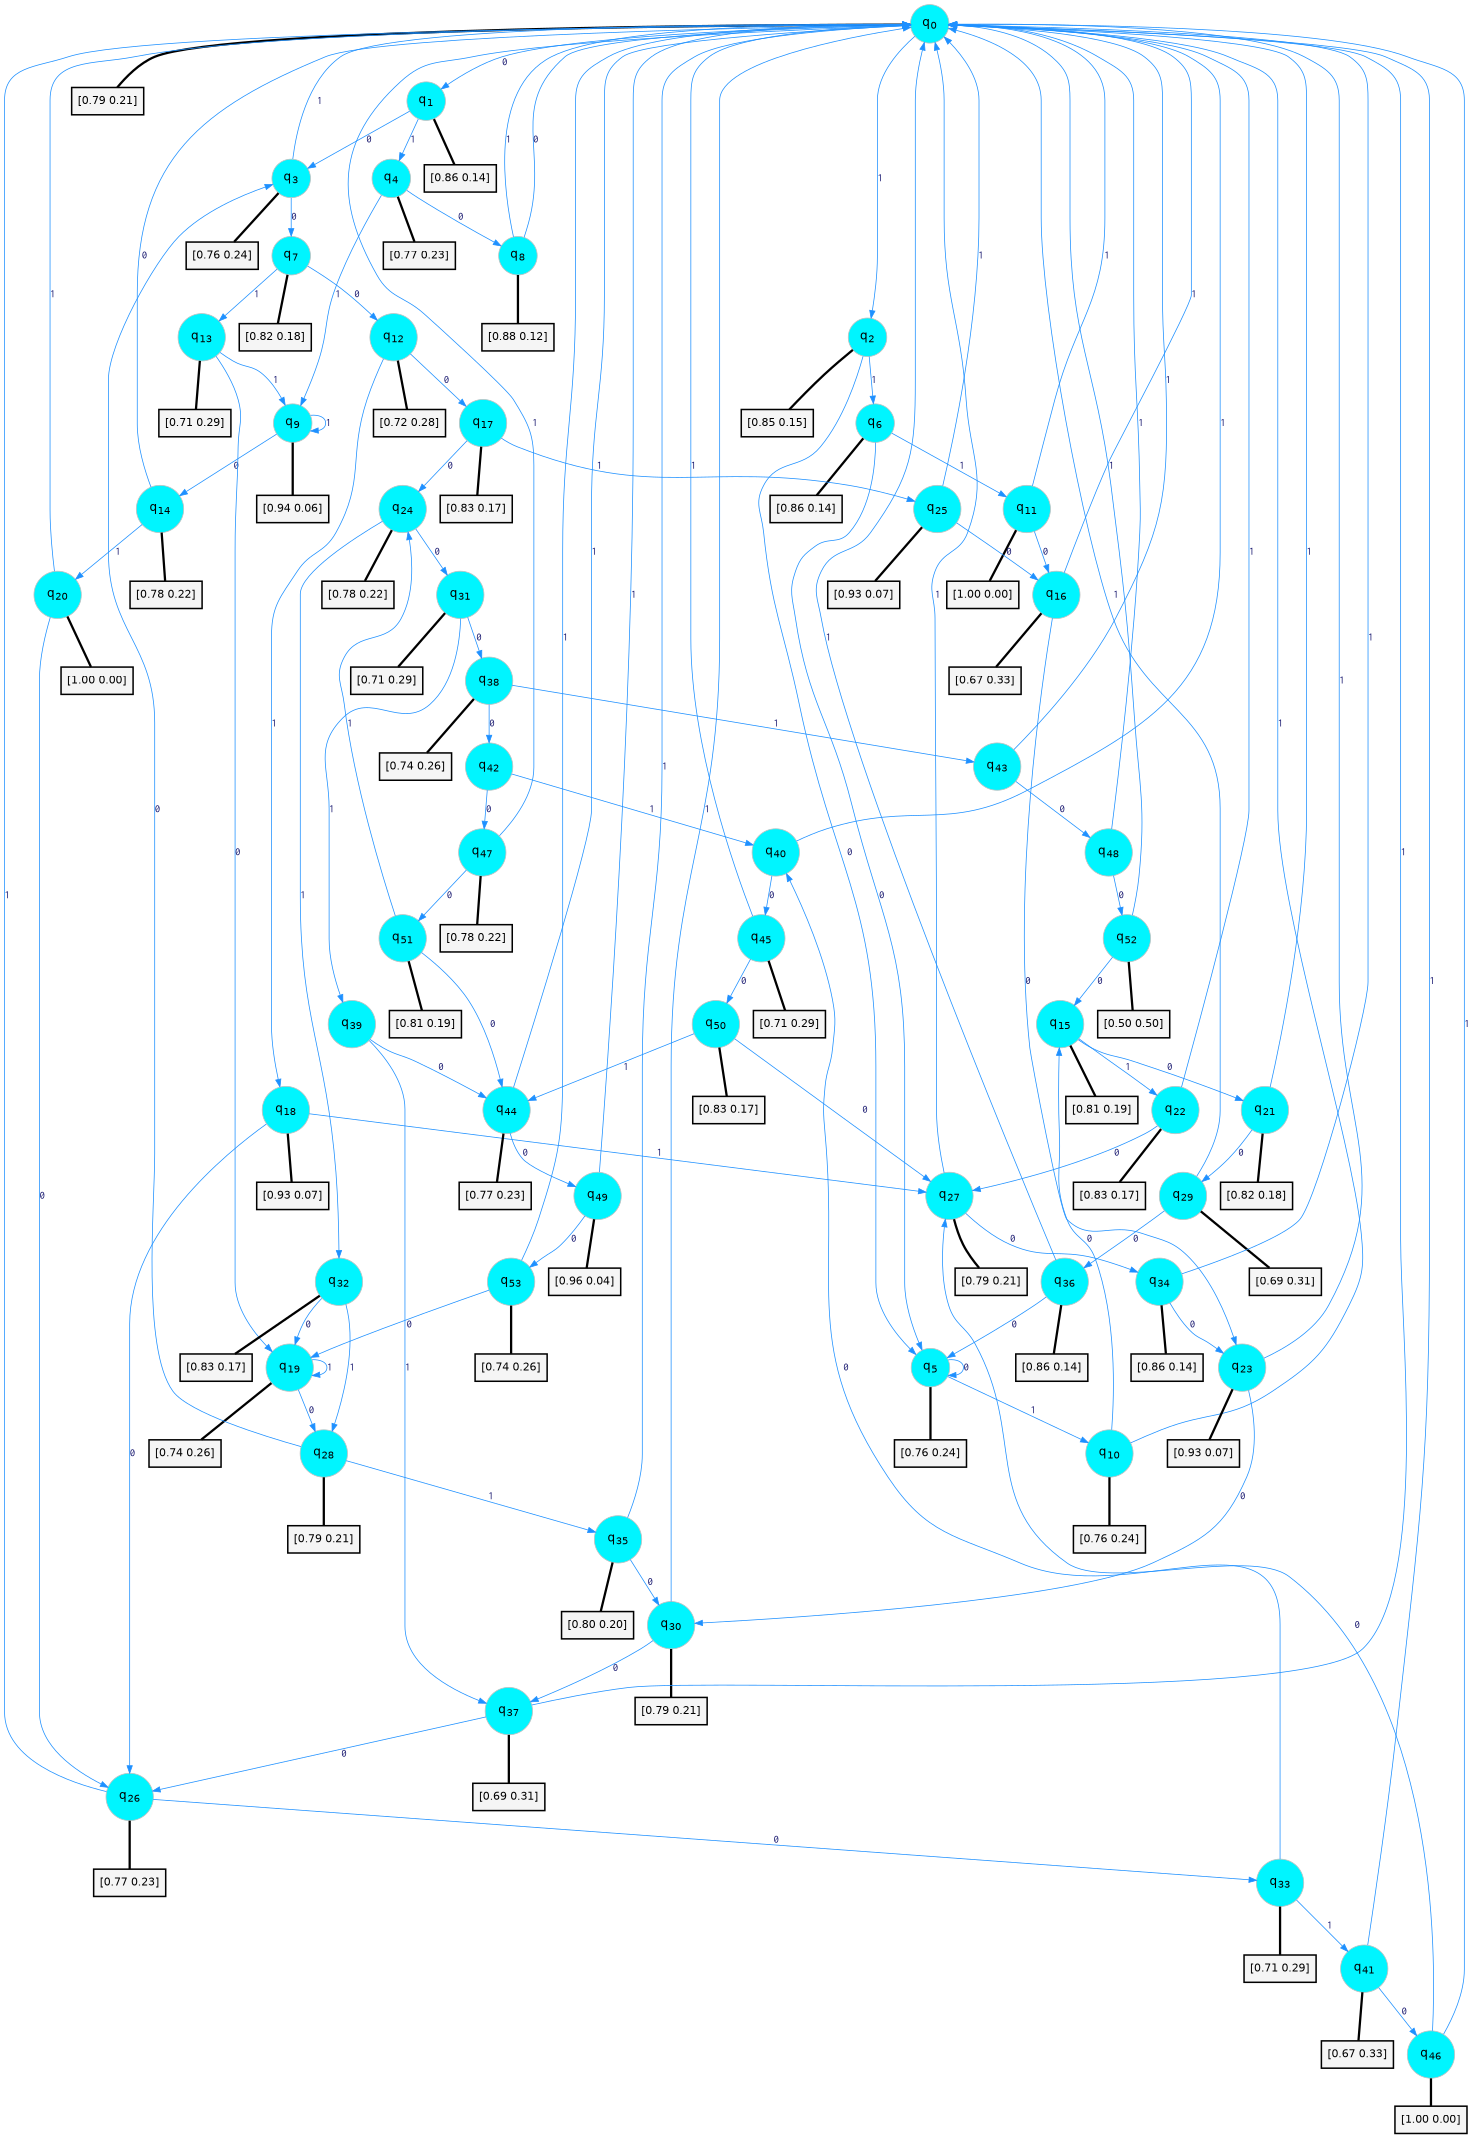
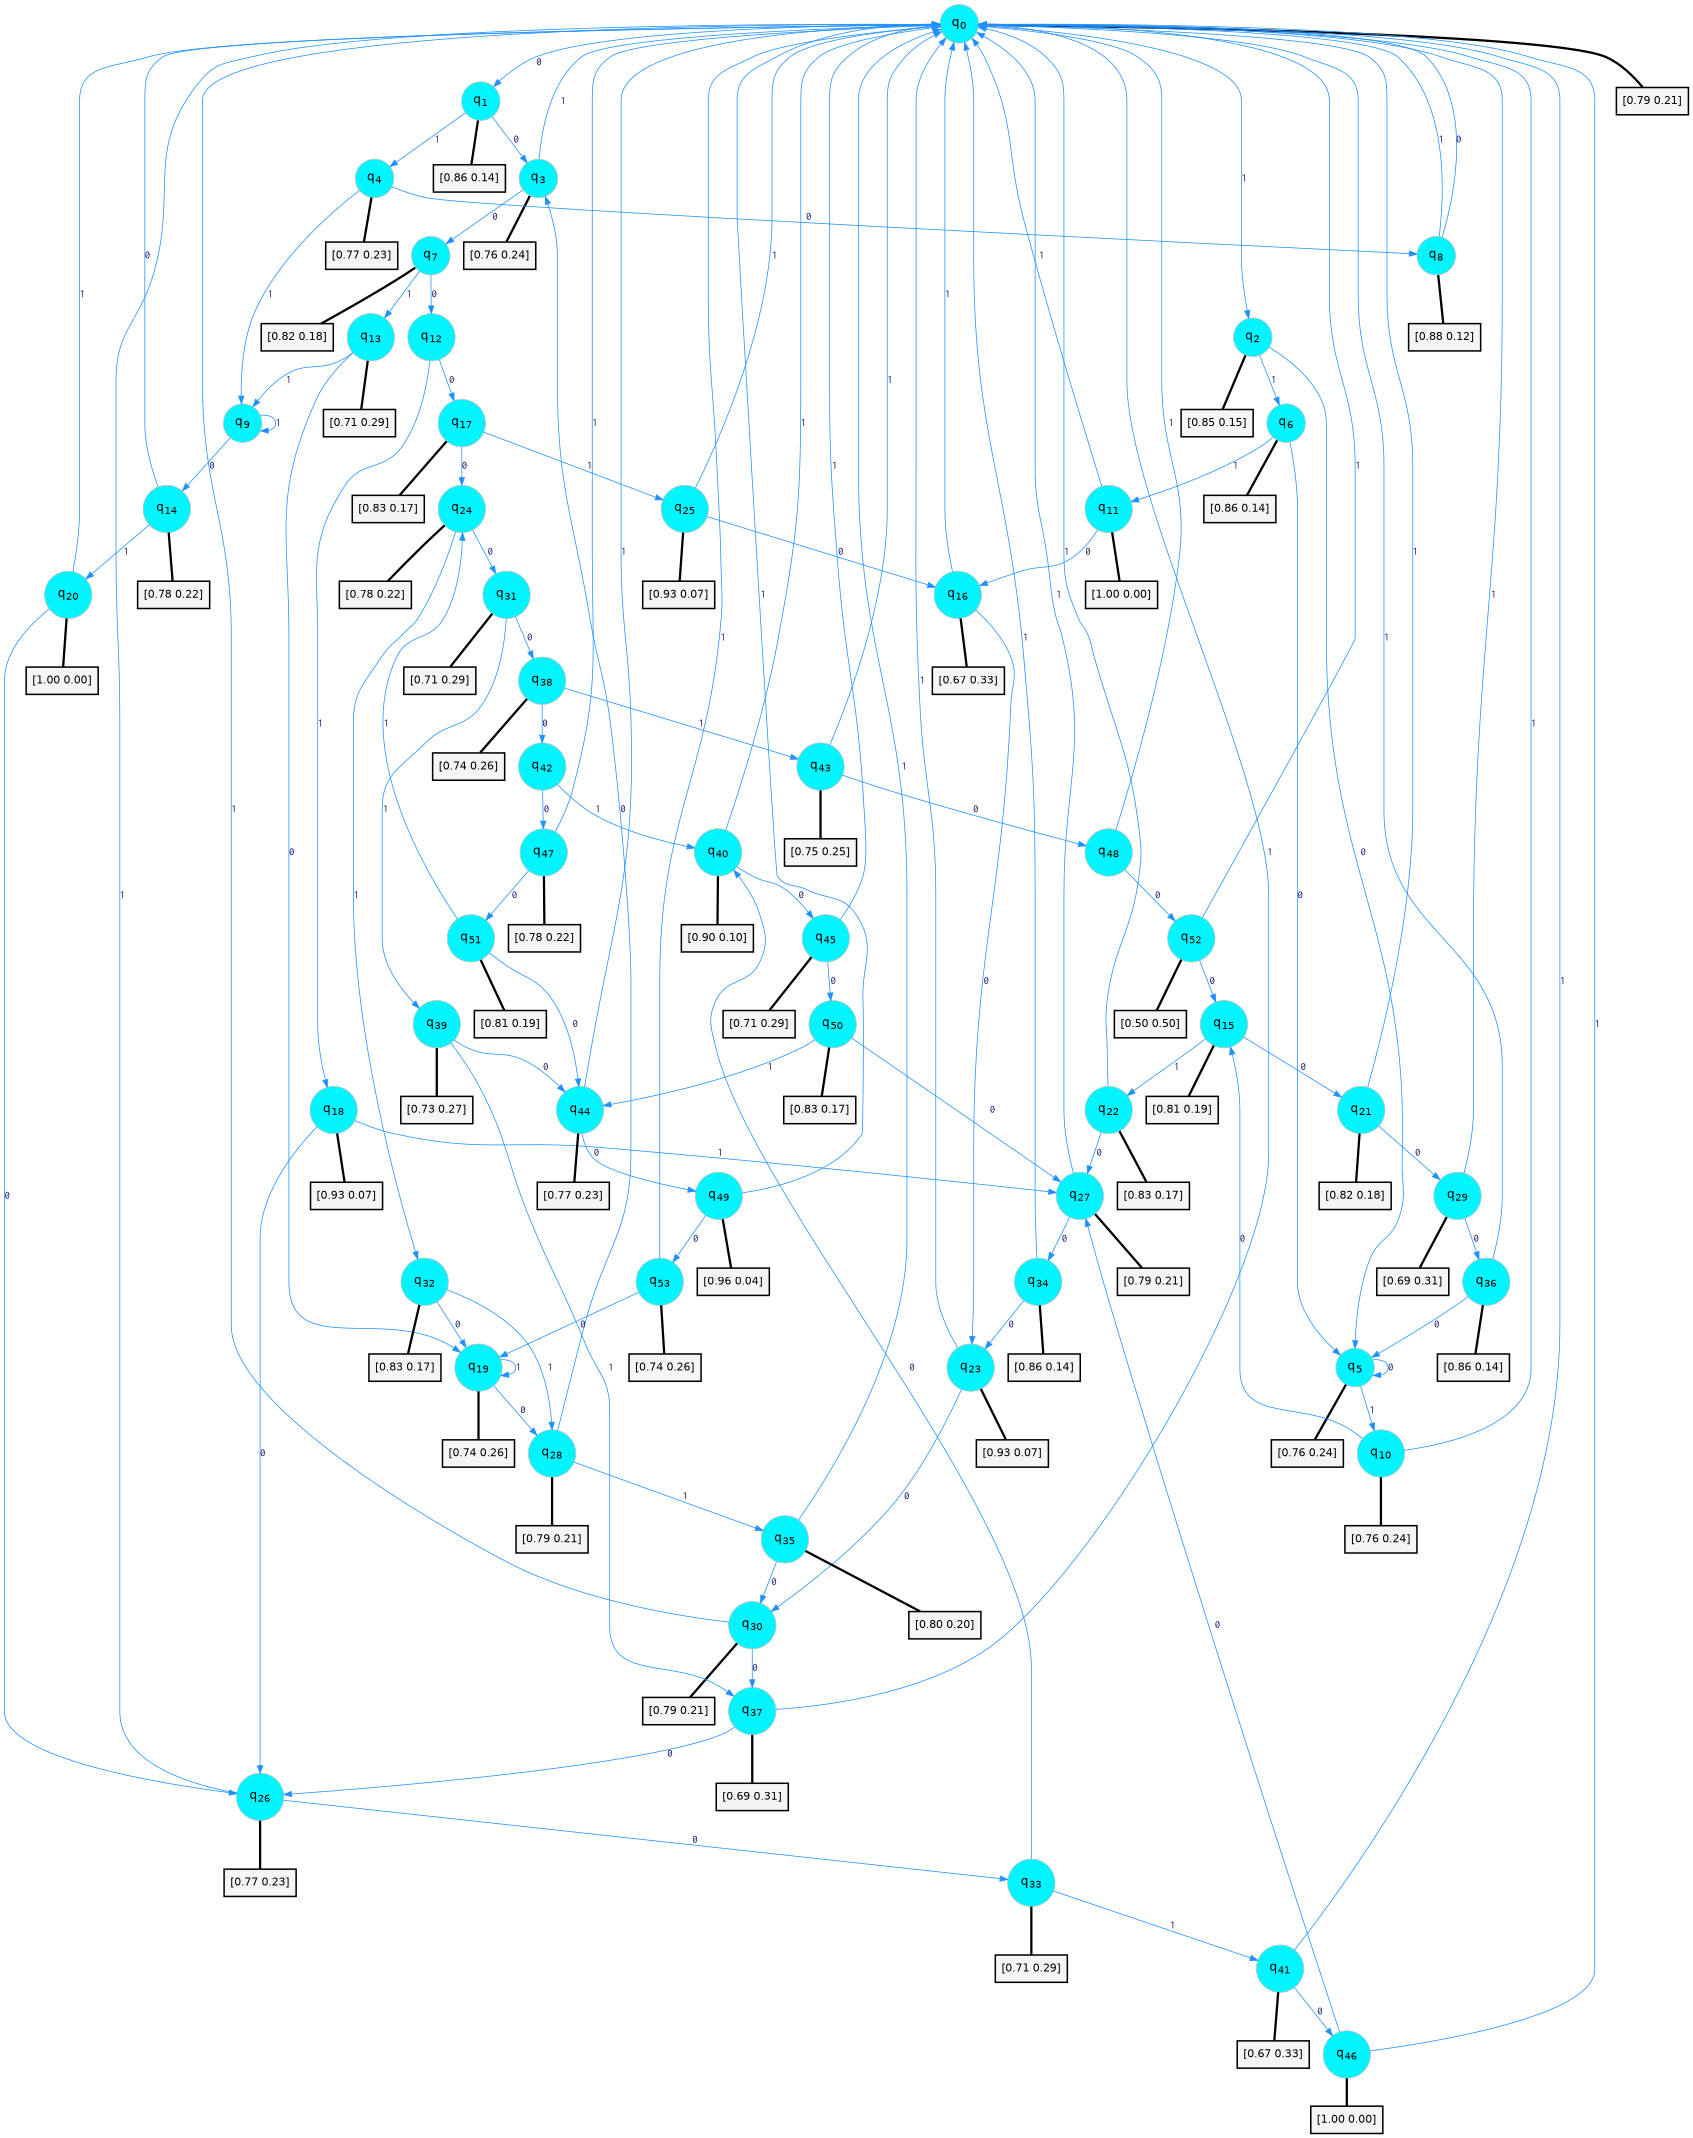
node "[0.72 0.28]": removed
node "[0.94 0.06]": removed
node "[0.75 0.25]": added
node "[0.90 0.10]": added
node "[0.73 0.27]": added
